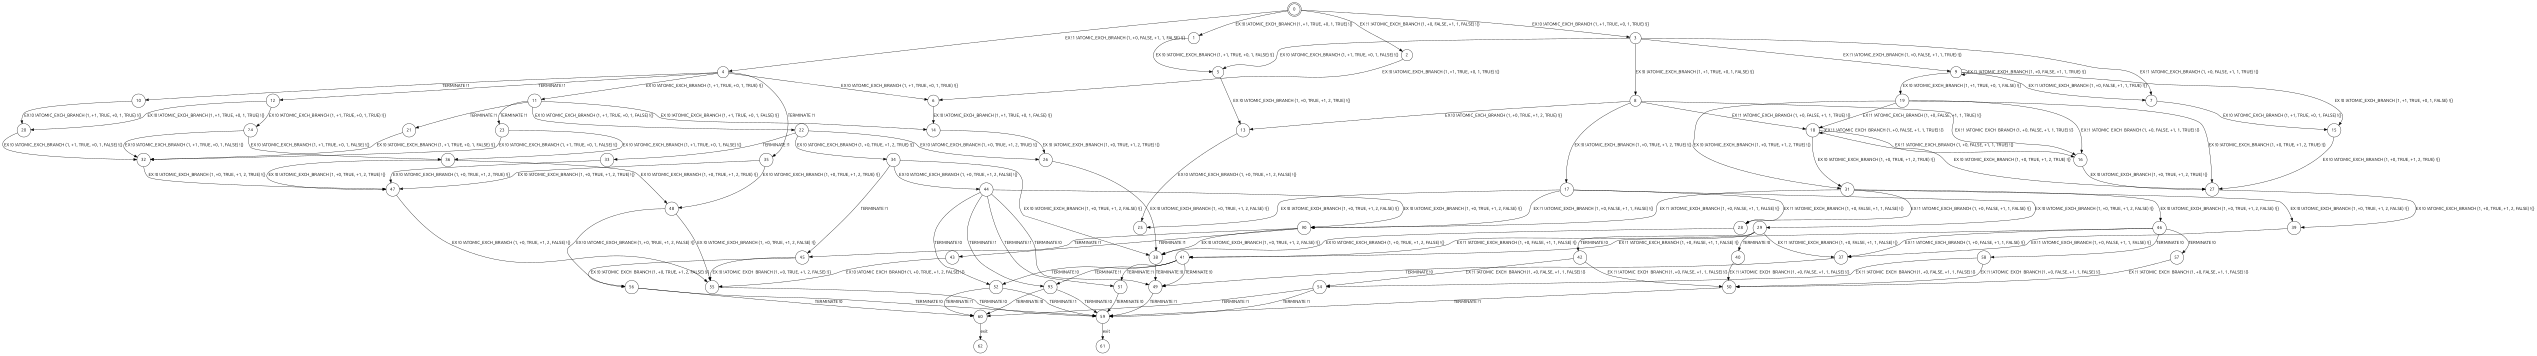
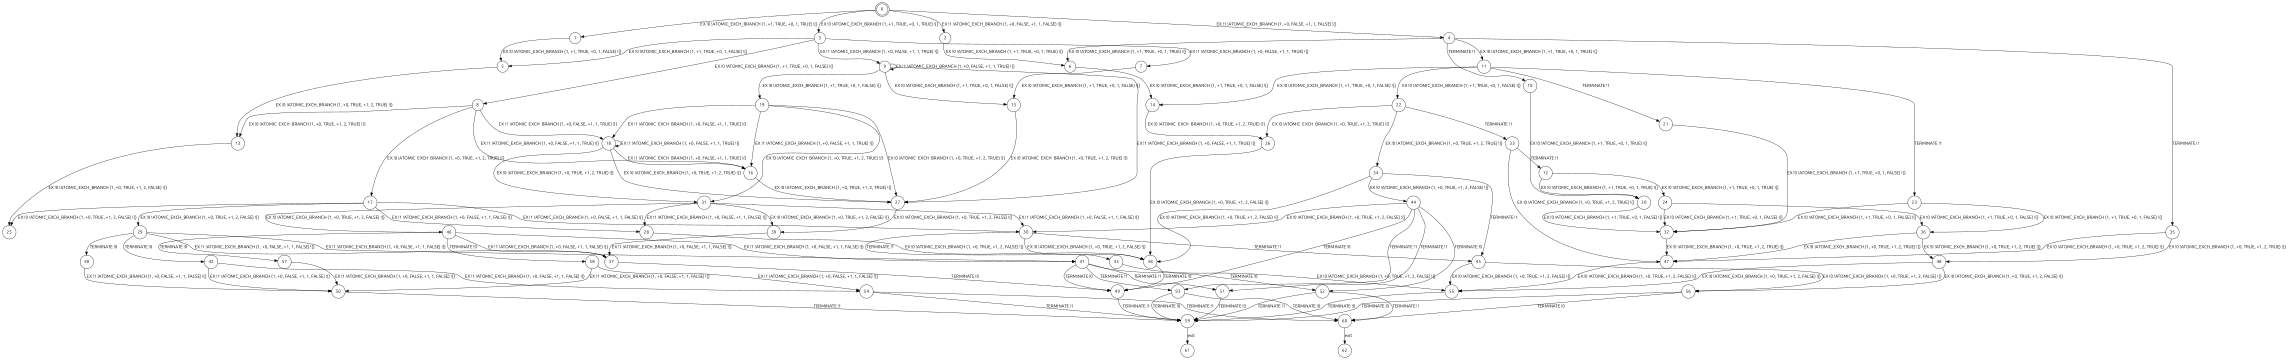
edge "4" -> "12": now "33" -> "12"
edge "9" -> "7": now "9" -> "27"
node "90": label "90" -> "30"
